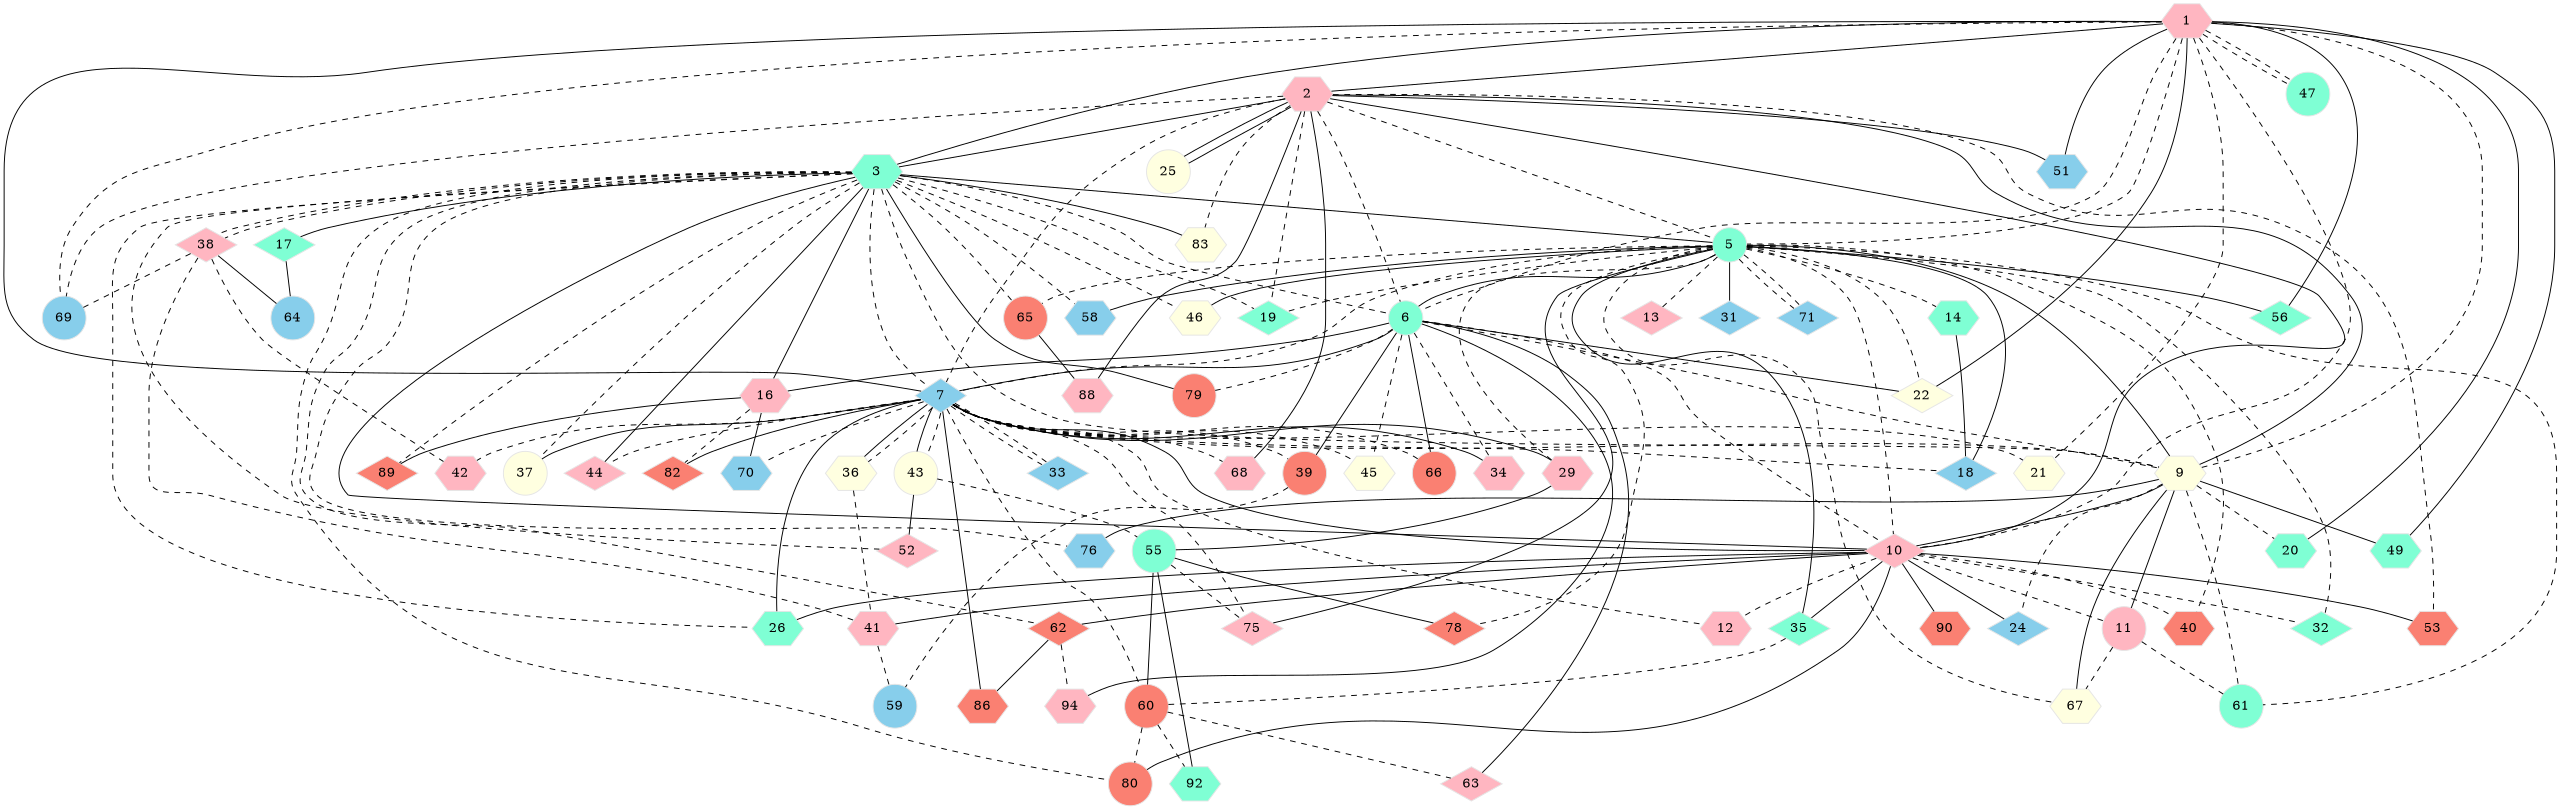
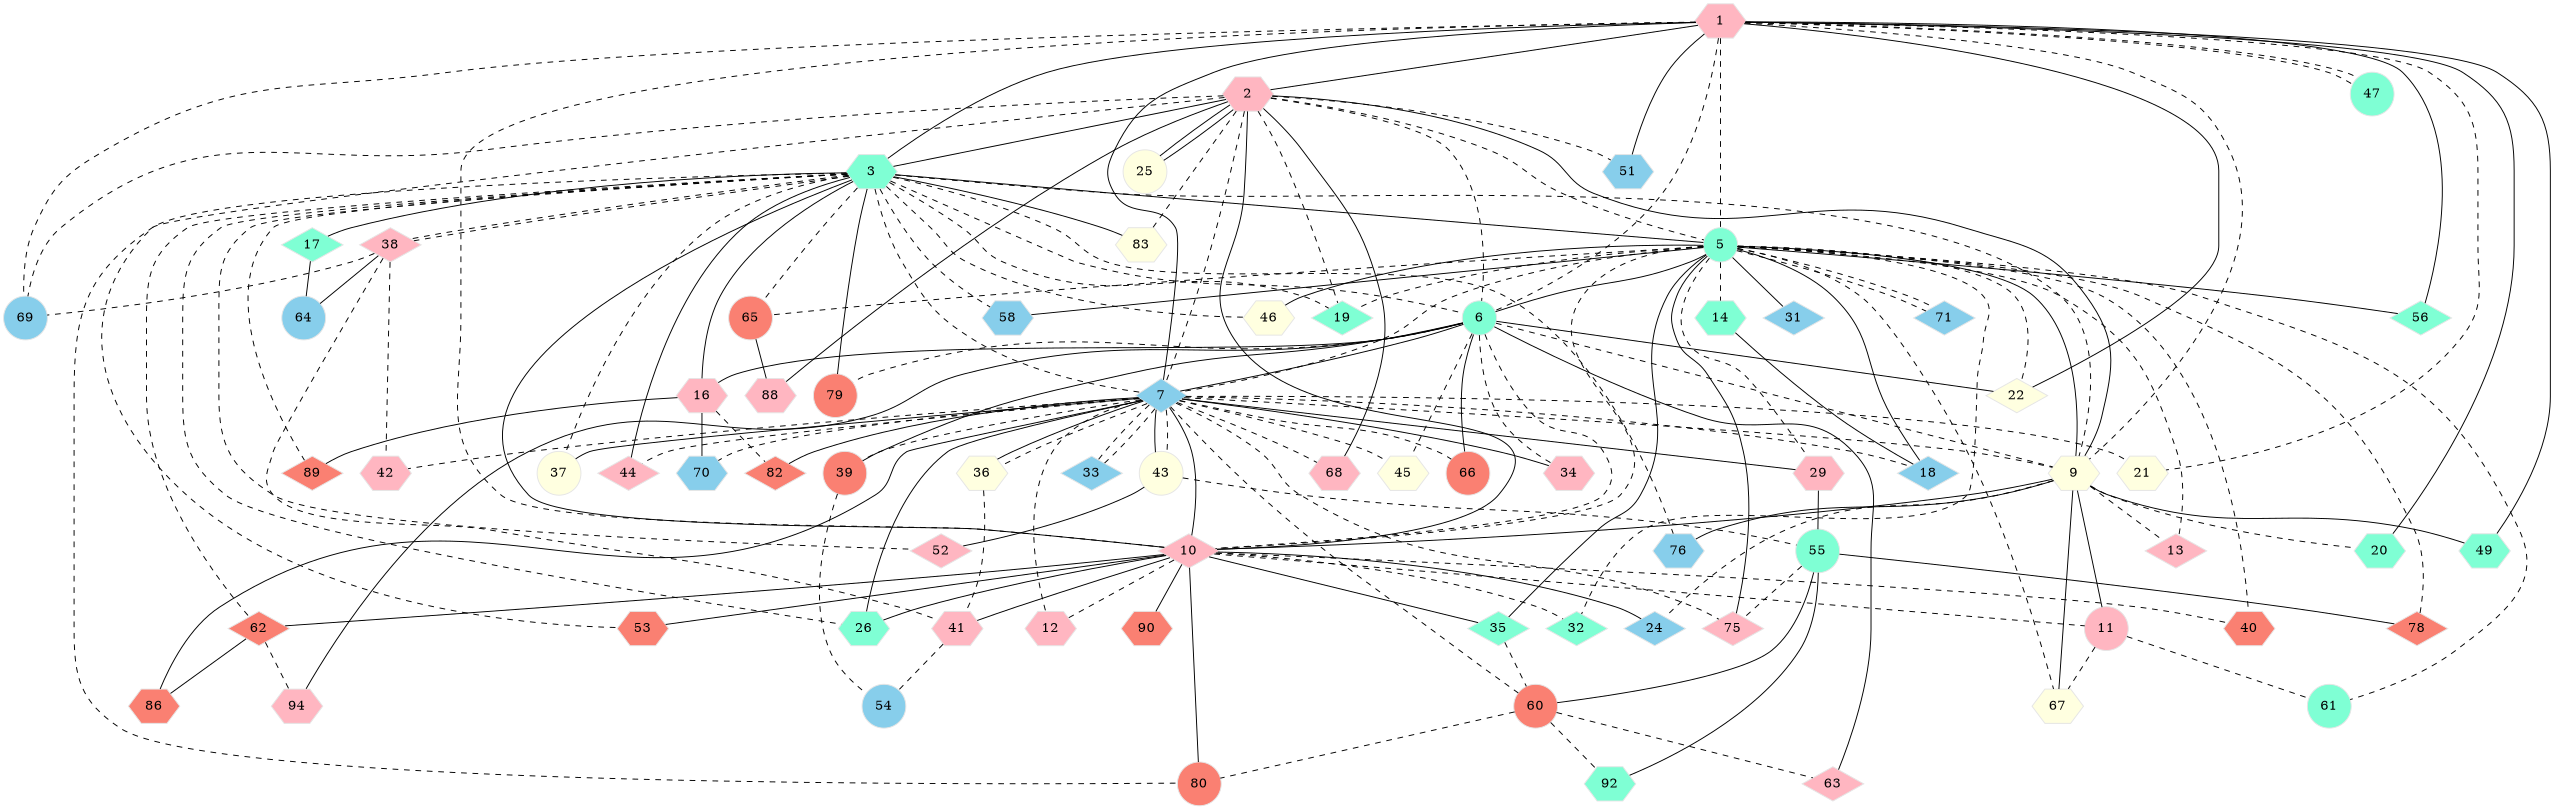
edge "2" -- "51": style solid -> dashed
edge "9" -- "61": now "9" -- "13"
node "59": label "59" -> "54"
